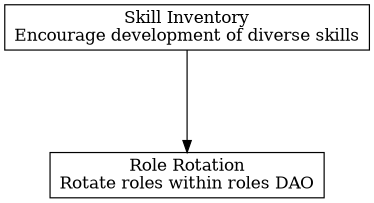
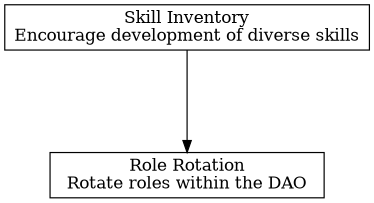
node "Role Rotation Rotate roles within roles DAO": label "Role Rotation Rotate roles within roles DAO" -> "Role Rotation Rotate roles within the DAO"
